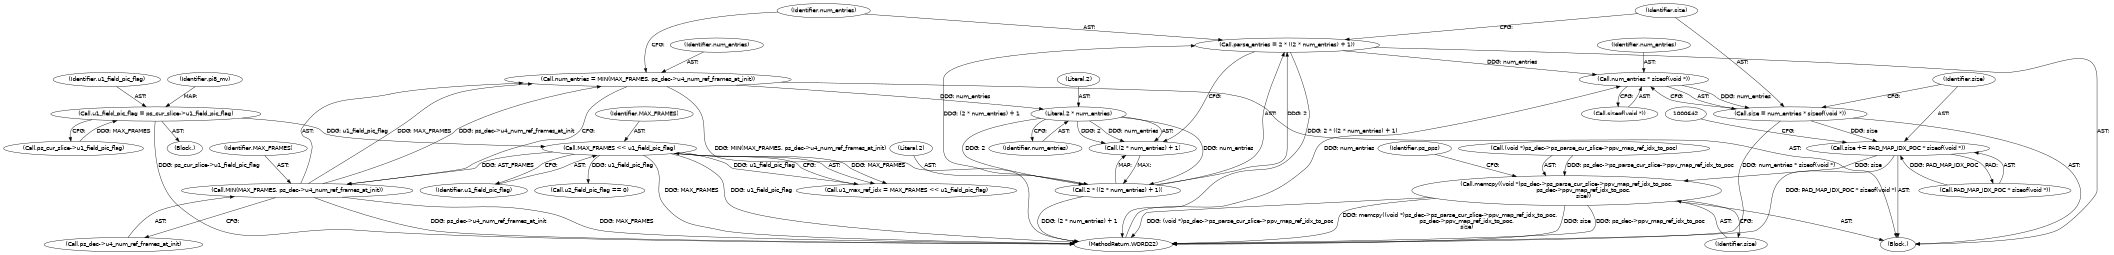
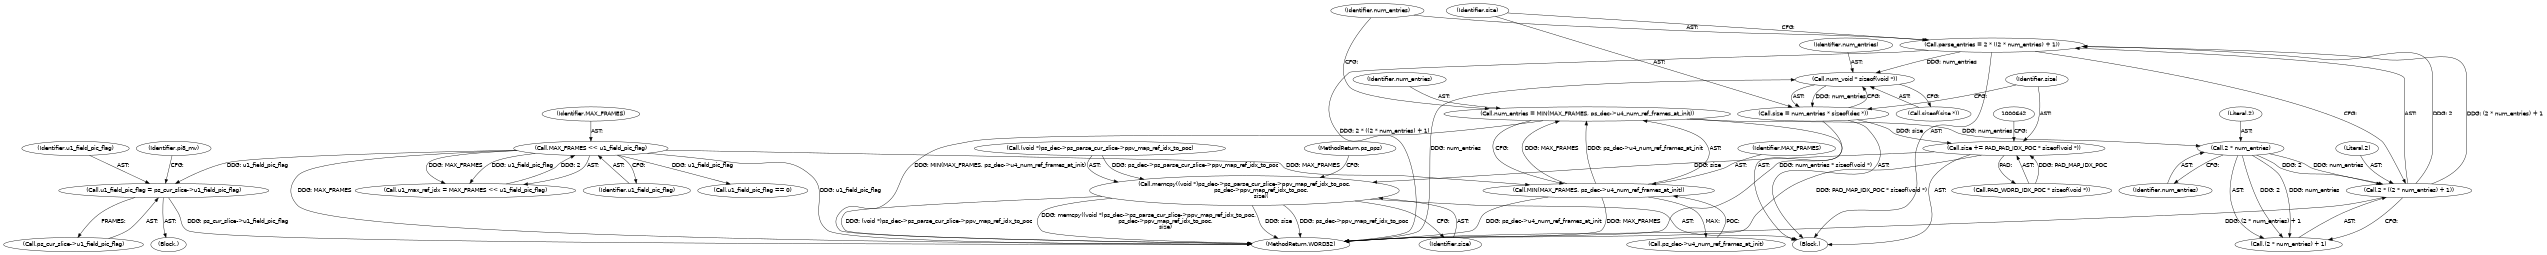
node "(Call,num_entries * sizeof(void *))": label "(Call,num_entries * sizeof(void *))" -> "(Call,num_void * sizeof(void *))"
edge "(Identifier,pi8_mv)" -> "(Call,u1_field_pic_flag = ps_cur_slice->u1_field_pic_flag)": label "MAP: " -> "CFG: "
edge "(Call,parse_entries = 2 * ((2 * num_entries) + 1))" -> "(Call,(2 * num_entries) + 1)": now "(Call,parse_entries = 2 * ((2 * num_entries) + 1))" -> "(Call,2 * ((2 * num_entries) + 1))"
node "(Literal,2 * num_entries)": label "(Literal,2 * num_entries)" -> "(Call,2 * num_entries)"
node "(Call,sizeof(void *))": label "(Call,sizeof(void *))" -> "(Call,sizeof(size *))"
node "(Call,size = num_entries * sizeof(void *))": label "(Call,size = num_entries * sizeof(void *))" -> "(Call,size = num_entries * sizeof(dec *))"
edge "(Call,u1_field_pic_flag = ps_cur_slice->u1_field_pic_flag)" -> "(Call,ps_cur_slice->u1_field_pic_flag)": label "CFG: " -> "FRAMES: "
edge "(Call,ps_cur_slice->u1_field_pic_flag)" -> "(Call,u1_field_pic_flag = ps_cur_slice->u1_field_pic_flag)": label "DDG: MAX_FRAMES" -> "AST: "
edge "(Call,u1_field_pic_flag = ps_cur_slice->u1_field_pic_flag)" -> "(Call,MAX_FRAMES << u1_field_pic_flag)": reversed
node "(Identifier,ps_pps)": label "(Identifier,ps_pps)" -> "(MethodReturn,ps_pps)"
node "(Call,size += PAD_MAP_IDX_POC * sizeof(void *))": label "(Call,size += PAD_MAP_IDX_POC * sizeof(void *))" -> "(Call,size += PAD_PAD_IDX_POC * sizeof(void *))"
edge "(Call,MAX_FRAMES << u1_field_pic_flag)" -> "(Call,MIN(MAX_FRAMES, ps_dec->u4_num_ref_frames_at_init))": label "DDG: AST_FRAMES" -> "DDG: MAX_FRAMES"
edge "(Call,u1_max_ref_idx = MAX_FRAMES << u1_field_pic_flag)" -> "(Call,MAX_FRAMES << u1_field_pic_flag)": label "CFG: " -> "DDG: 2"
edge "(Call,2 * ((2 * num_entries) + 1))" -> "(Call,(2 * num_entries) + 1)": label "MAP: " -> "CFG: "
edge "(Call,(2 * num_entries) + 1)" -> "(Call,2 * ((2 * num_entries) + 1))": label "MAX: " -> "AST: "
node "(Call,u2_field_pic_flag == 0)": label "(Call,u2_field_pic_flag == 0)" -> "(Call,u1_field_pic_flag == 0)"
node "(Call,PAD_MAP_IDX_POC * sizeof(void *))": label "(Call,PAD_MAP_IDX_POC * sizeof(void *))" -> "(Call,PAD_WORD_IDX_POC * sizeof(void *))"
edge "(Call,ps_dec->u4_num_ref_frames_at_init)" -> "(Call,MIN(MAX_FRAMES, ps_dec->u4_num_ref_frames_at_init))": label "AST: " -> "POC: "
edge "(Call,MIN(MAX_FRAMES, ps_dec->u4_num_ref_frames_at_init))" -> "(Call,ps_dec->u4_num_ref_frames_at_init)": label "CFG: " -> "MAX: "
node "(MethodReturn,WORD22)": label "(MethodReturn,WORD22)" -> "(MethodReturn,WORD32)"
